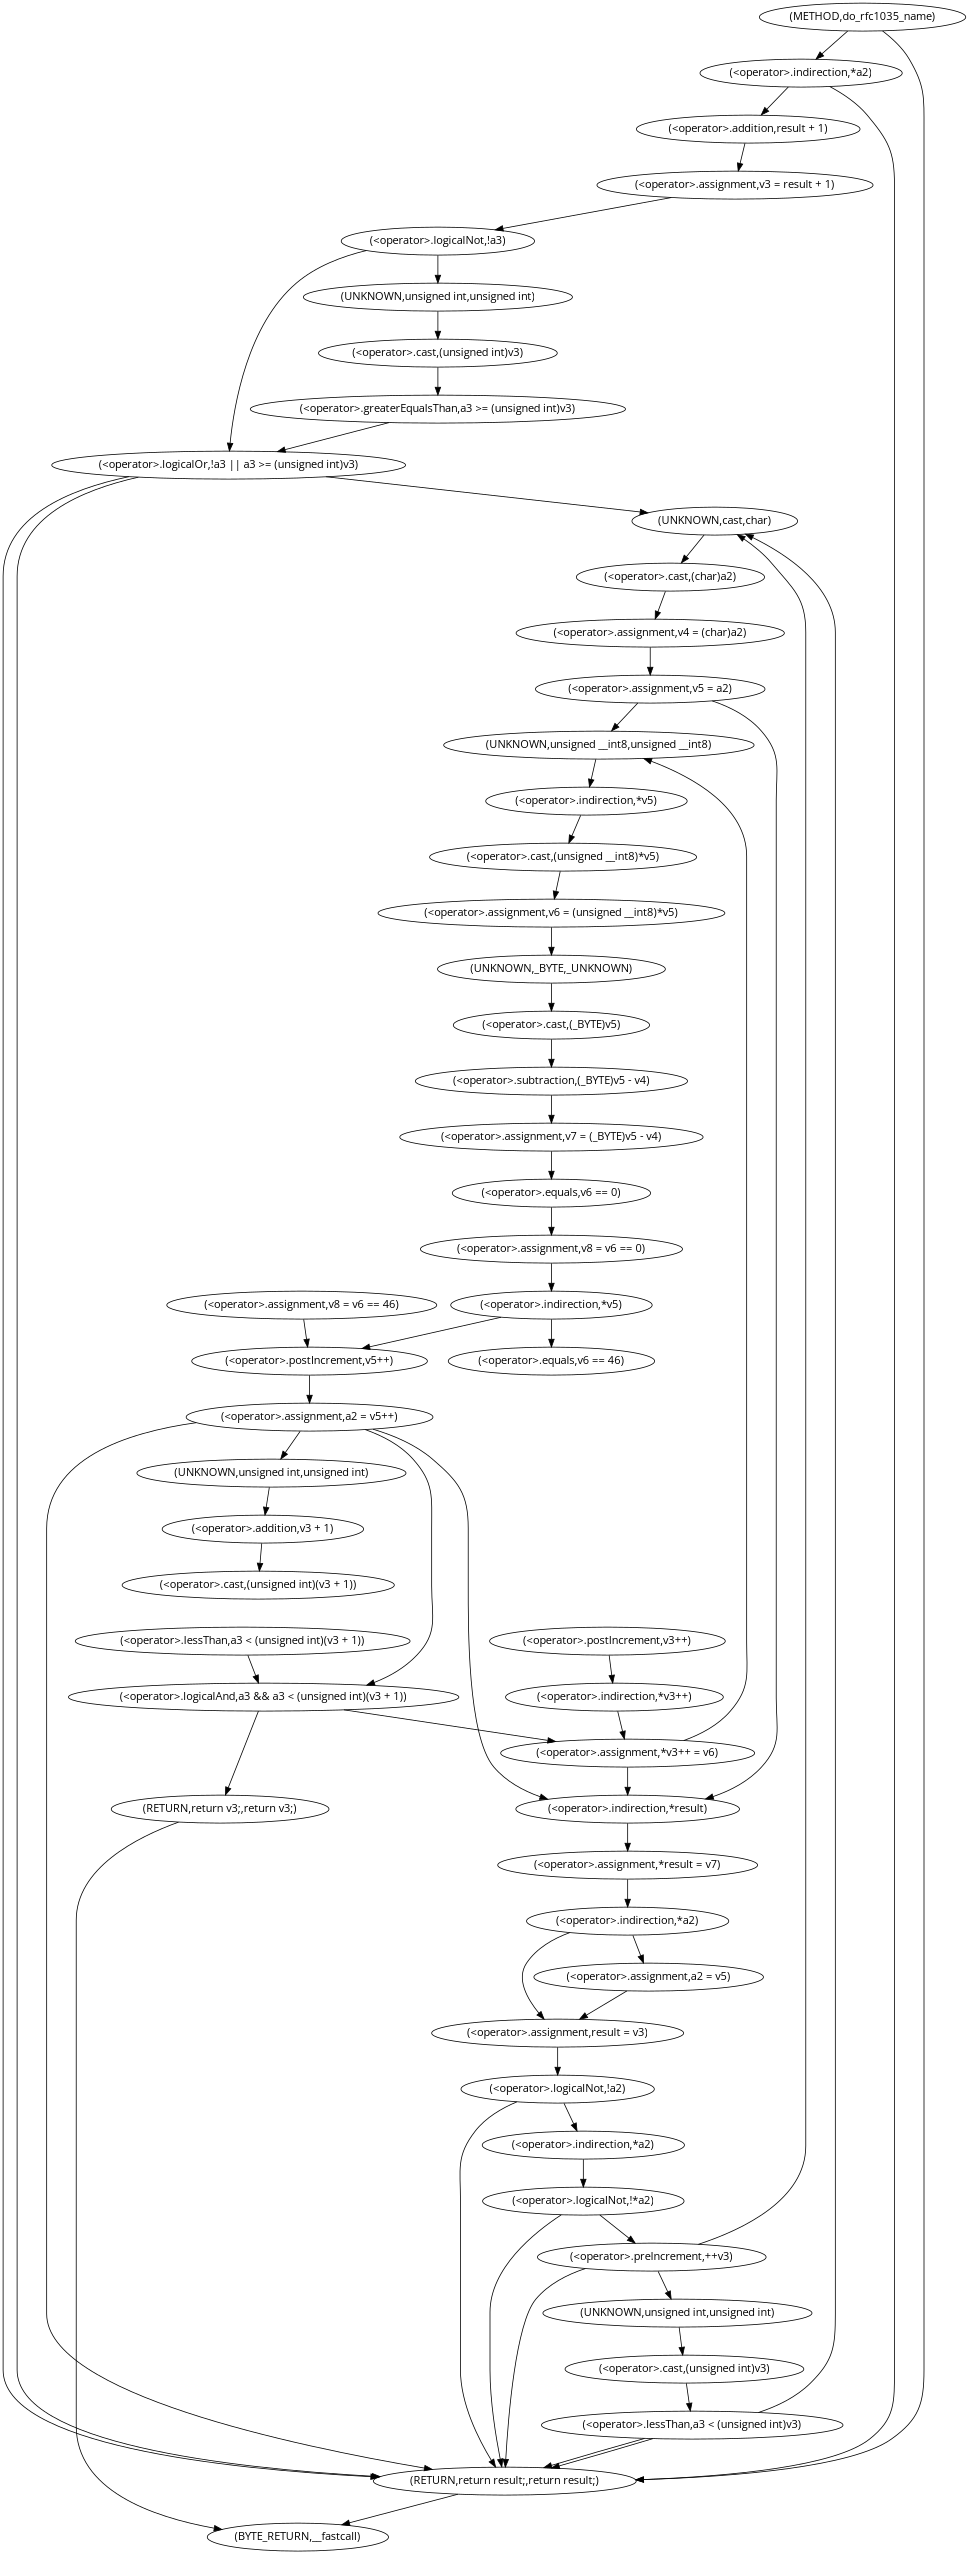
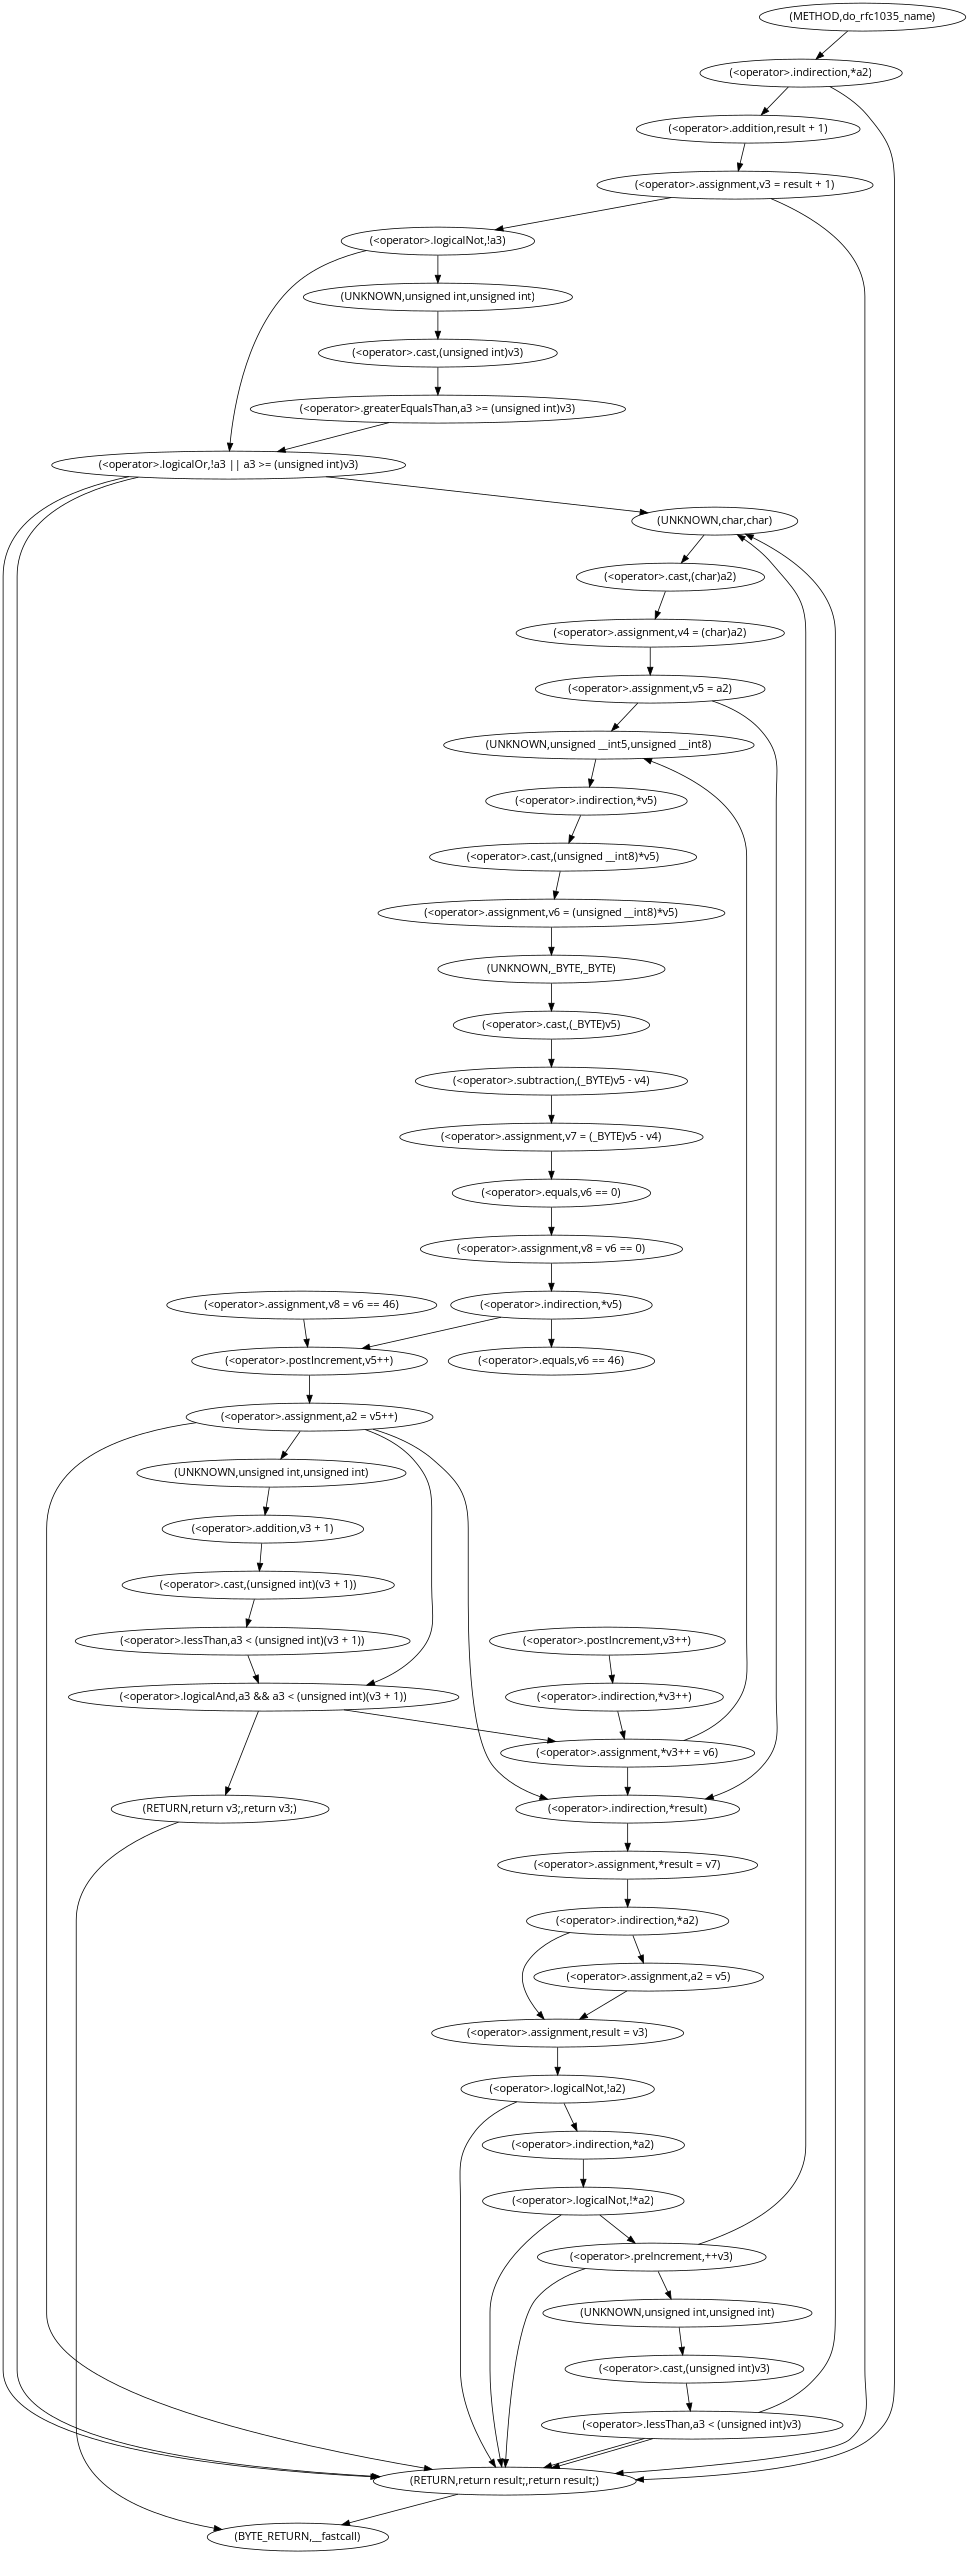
node "(UNKNOWN,cast,char)": label "(UNKNOWN,cast,char)" -> "(UNKNOWN,char,char)"
node "(UNKNOWN,unsigned __int8,unsigned __int8)": label "(UNKNOWN,unsigned __int8,unsigned __int8)" -> "(UNKNOWN,unsigned __int5,unsigned __int8)"
node "(UNKNOWN,_BYTE,_UNKNOWN)": label "(UNKNOWN,_BYTE,_UNKNOWN)" -> "(UNKNOWN,_BYTE,_BYTE)"
edge "(METHOD,do_rfc1035_name)" -> "(RETURN,return result;,return result;)": now "(<operator>.assignment,v3 = result + 1)" -> "(RETURN,return result;,return result;)"
edge "(<operator>.cast,(unsigned int)(v3 + 1))" -> "(<operator>.lessThan,a3 < (unsigned int)(v3 + 1))": added
